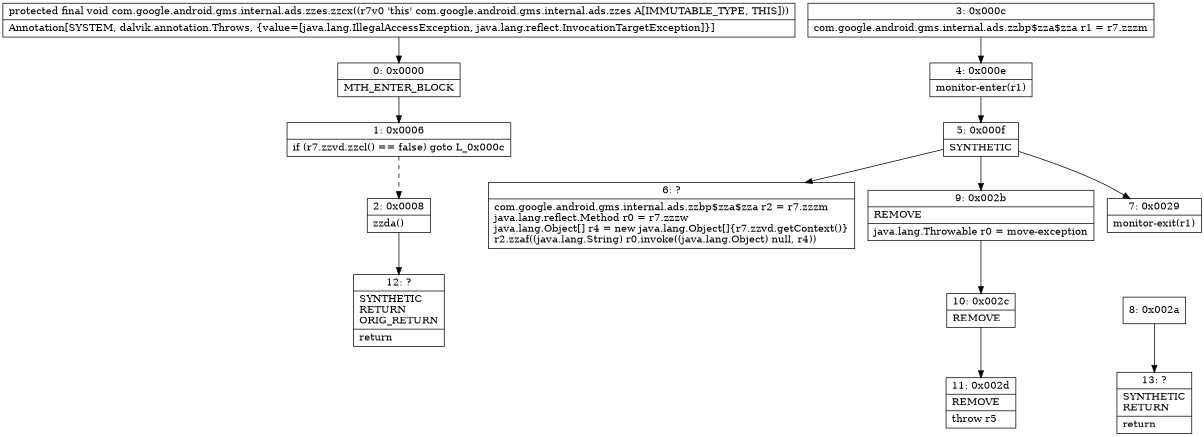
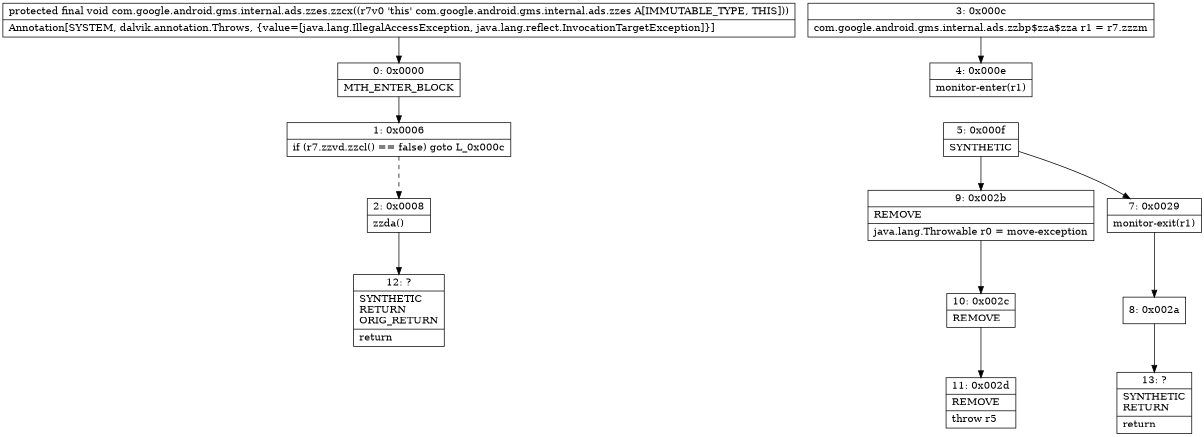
edge "4: 0x000e" -> "5: 0x000f": removed
node "6: ?": removed
edge "7: 0x0029" -> "8: 0x002a": added
